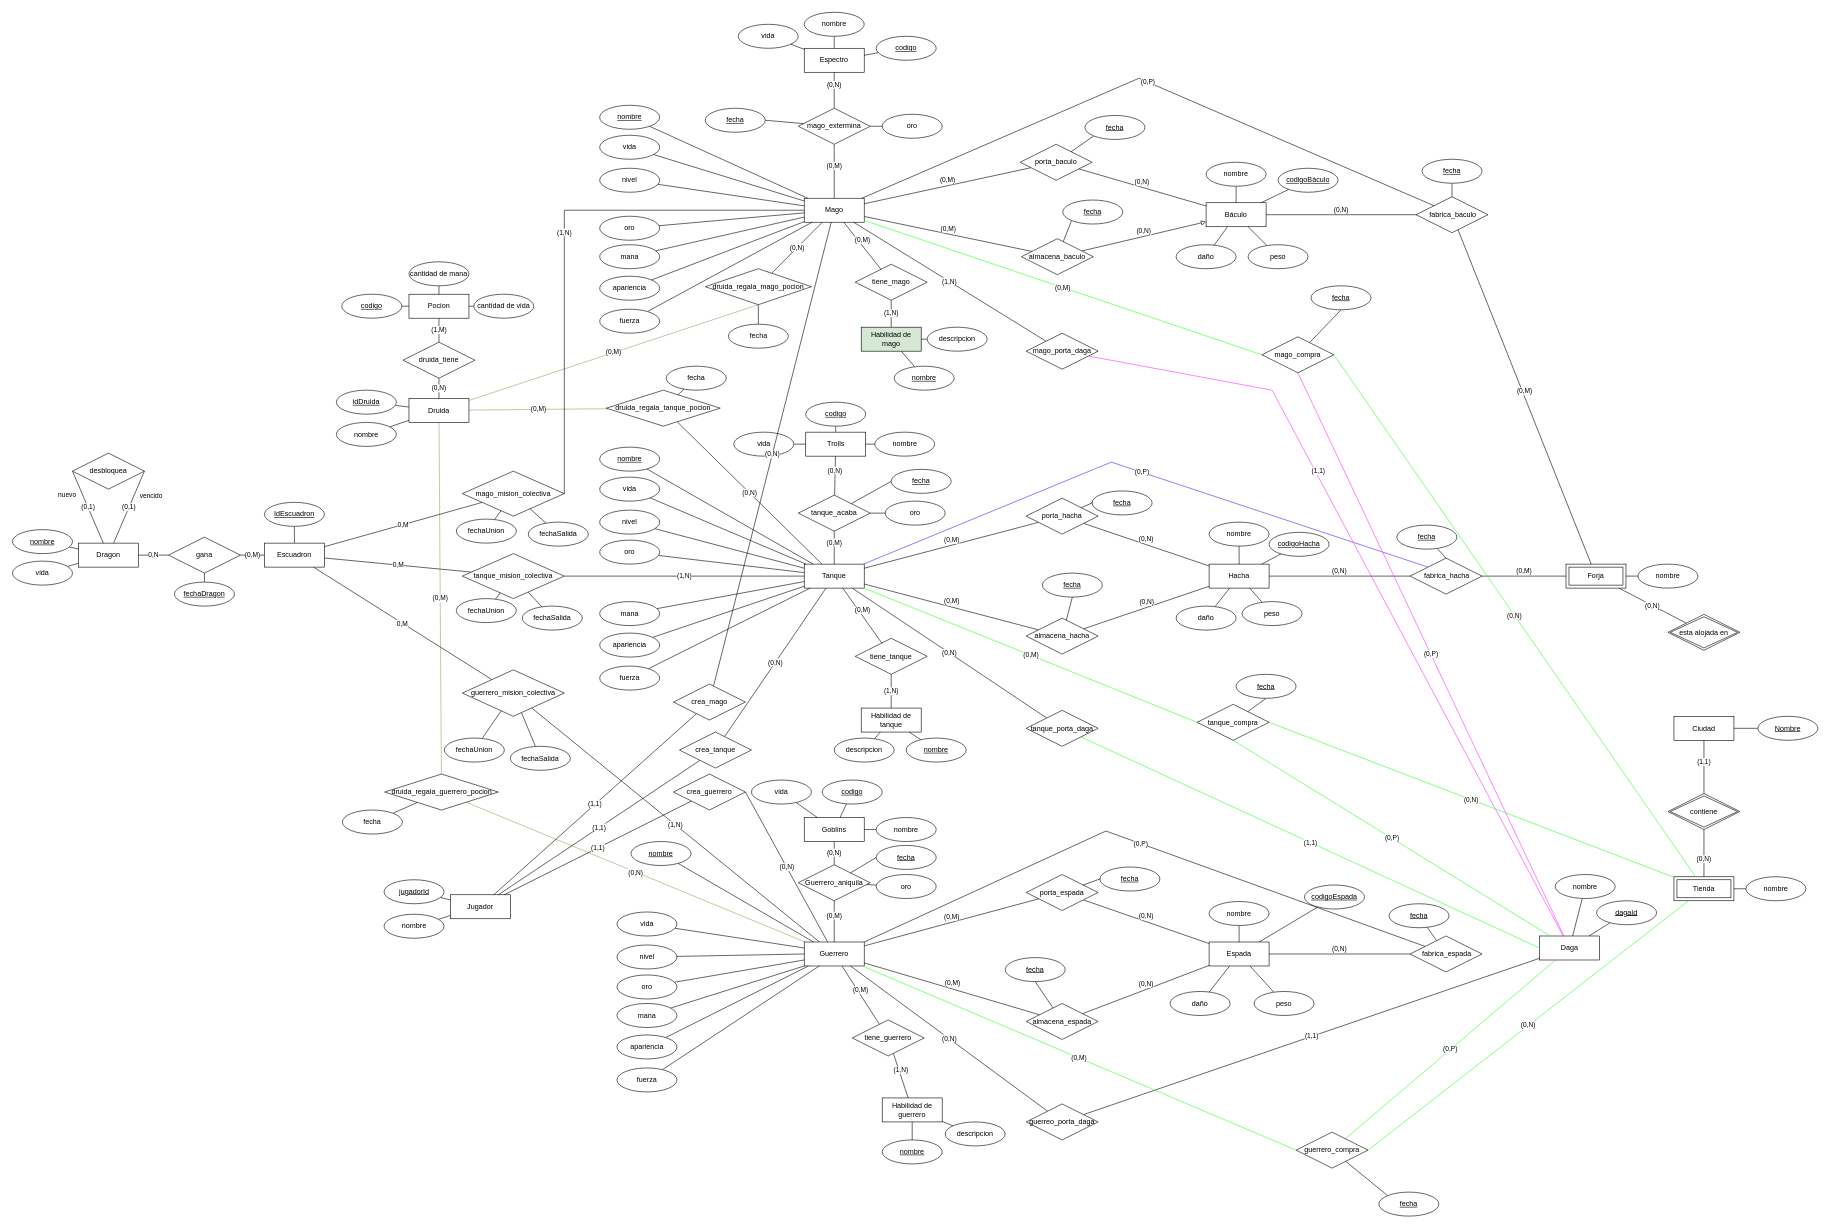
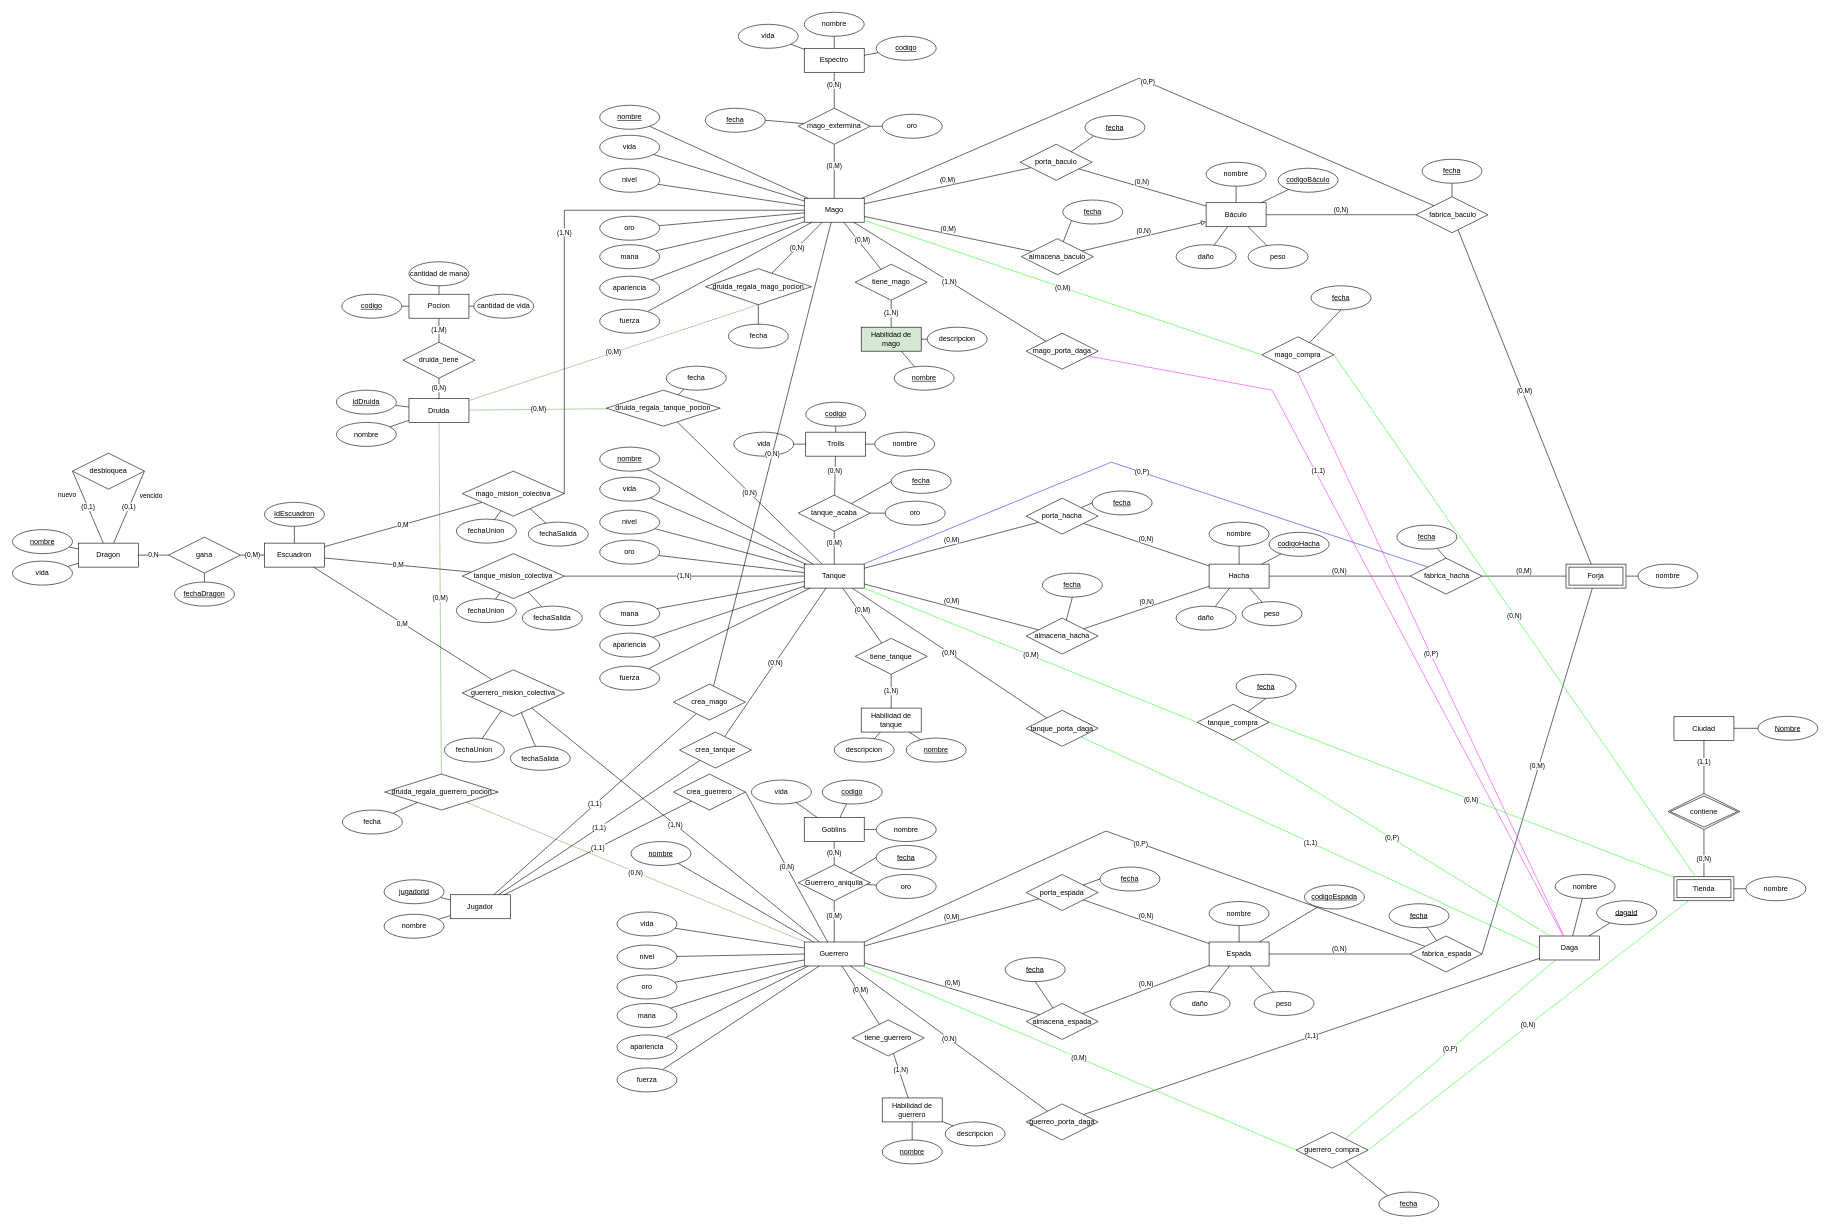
edge "Forja" -- "esta alojada en": removed, label "(0,N)"
node "esta alojada en": removed
edge "Forja" -- "fabrica_espada": added, label "(0,M)"
